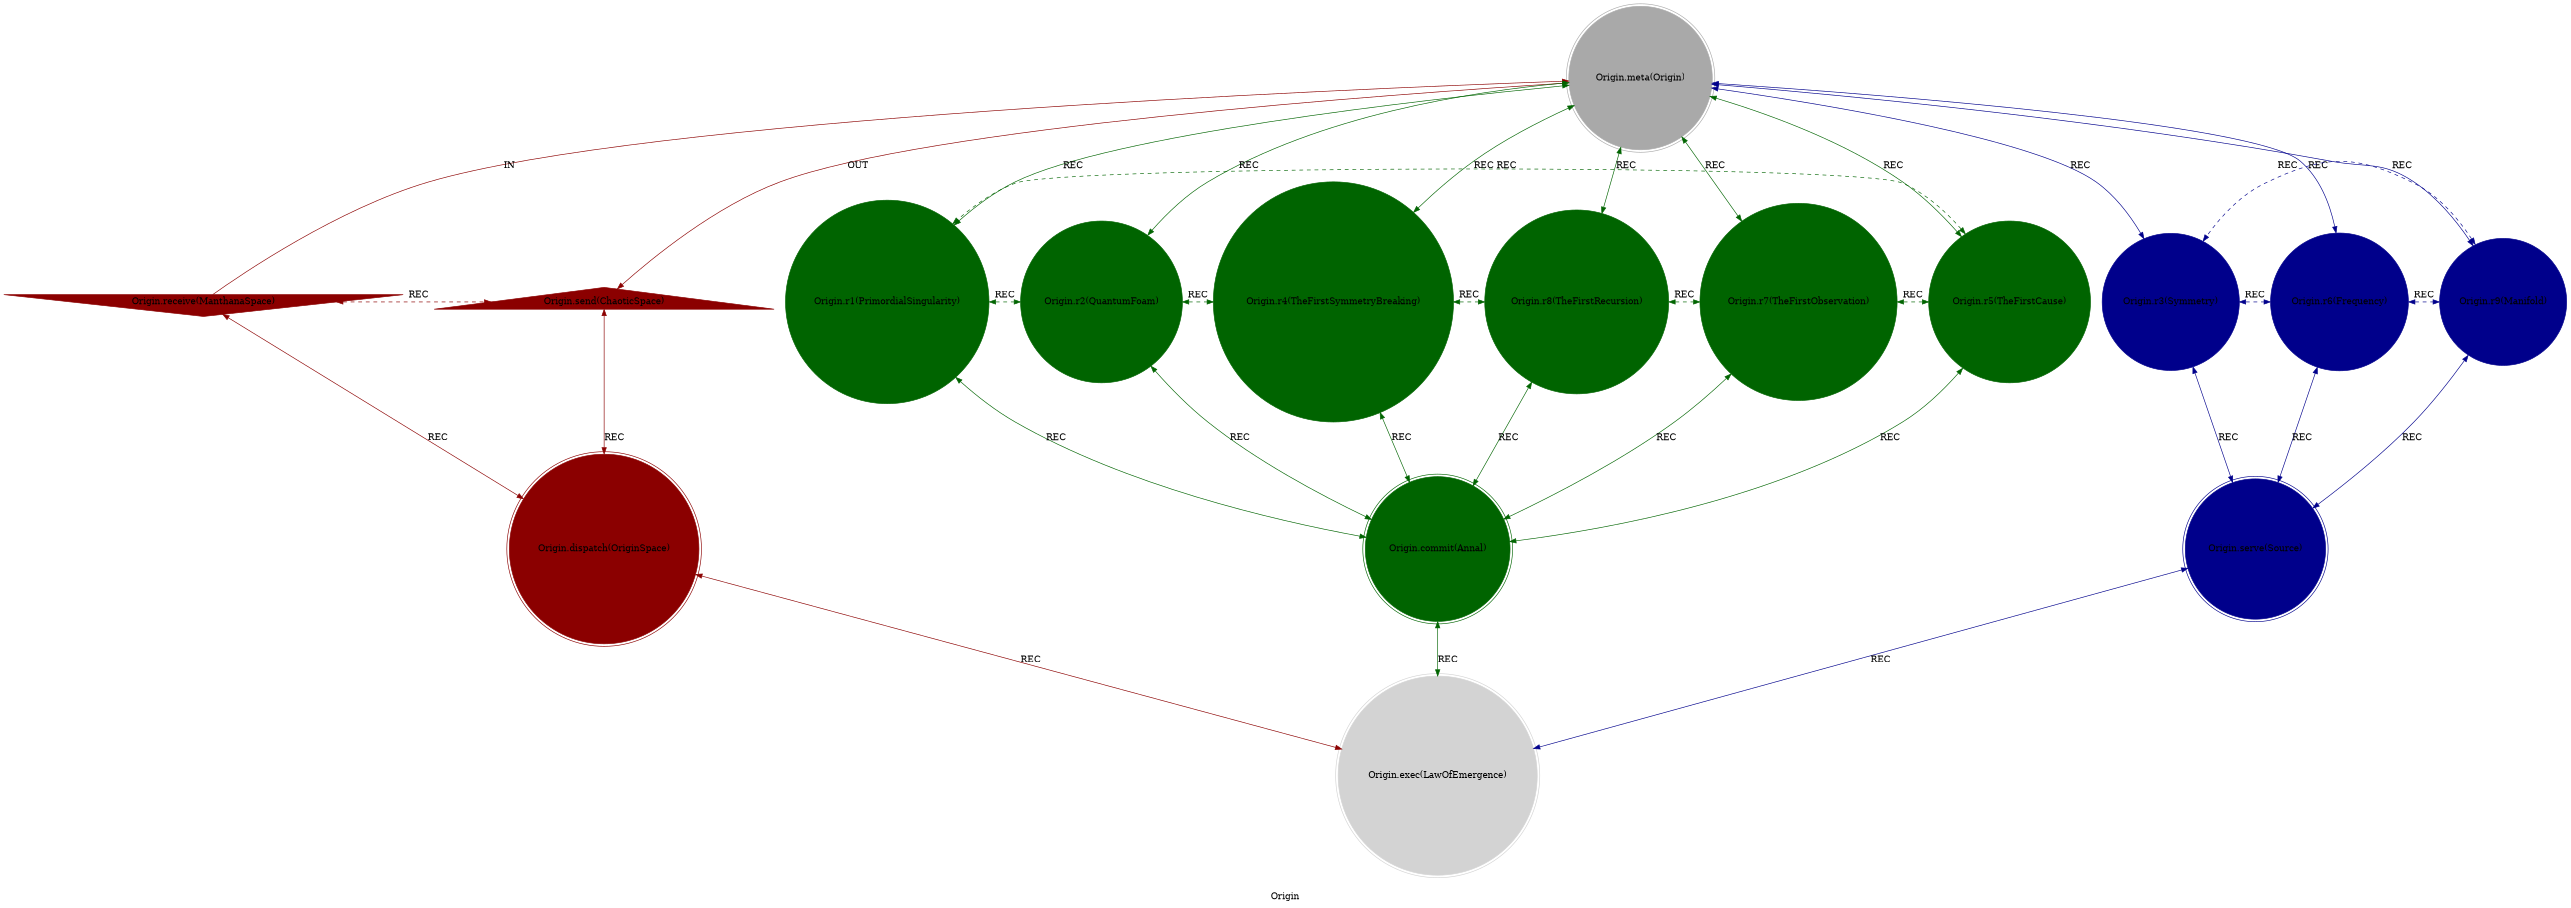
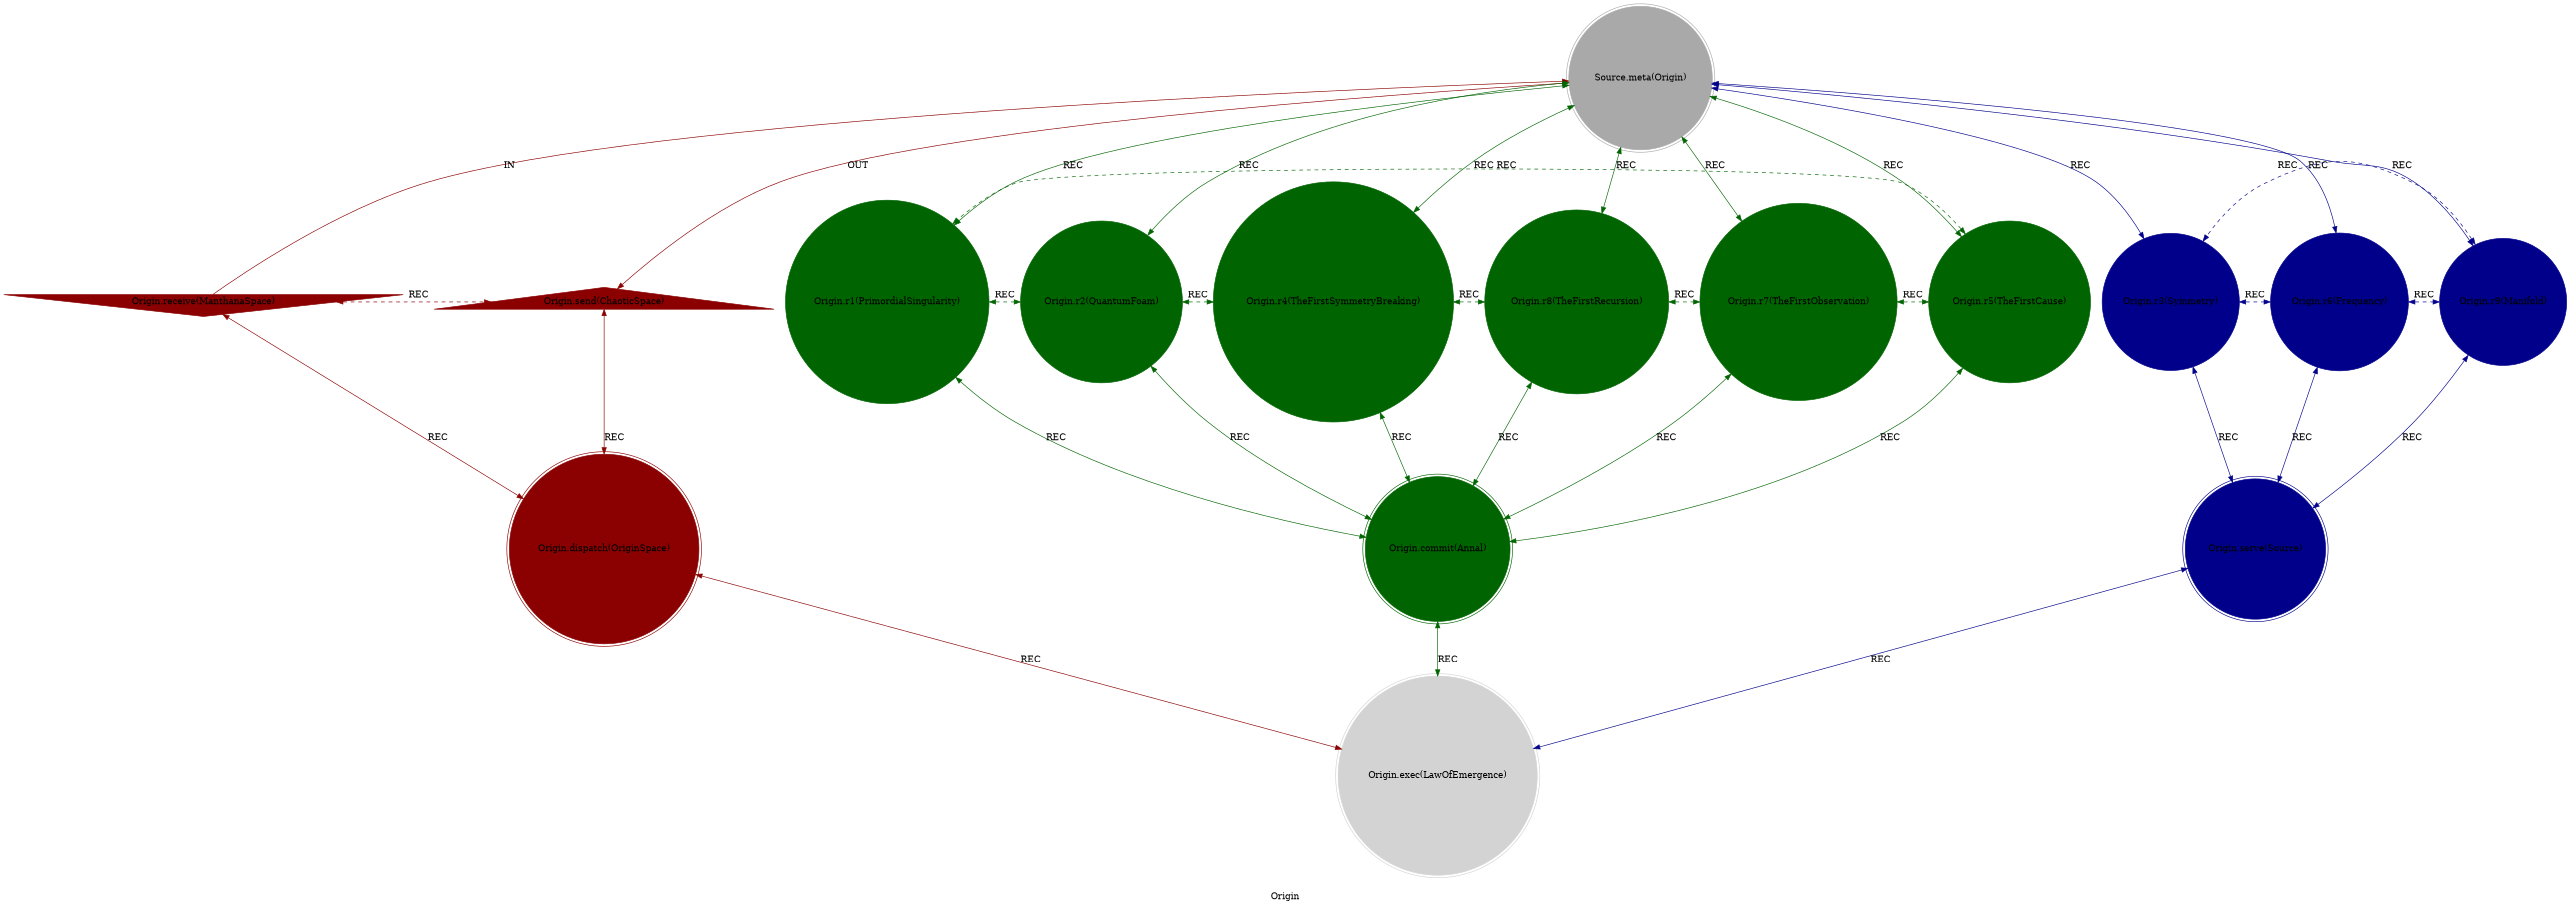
node "Origin.meta(Origin)": label "Origin.meta(Origin)" -> "Source.meta(Origin)"
